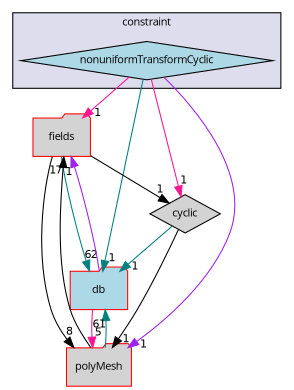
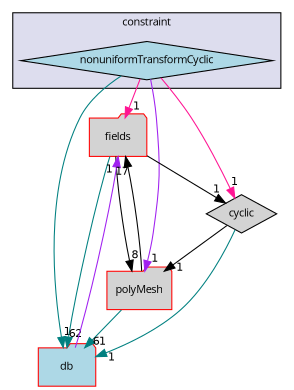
edge "db" -> "polyMesh": removed
